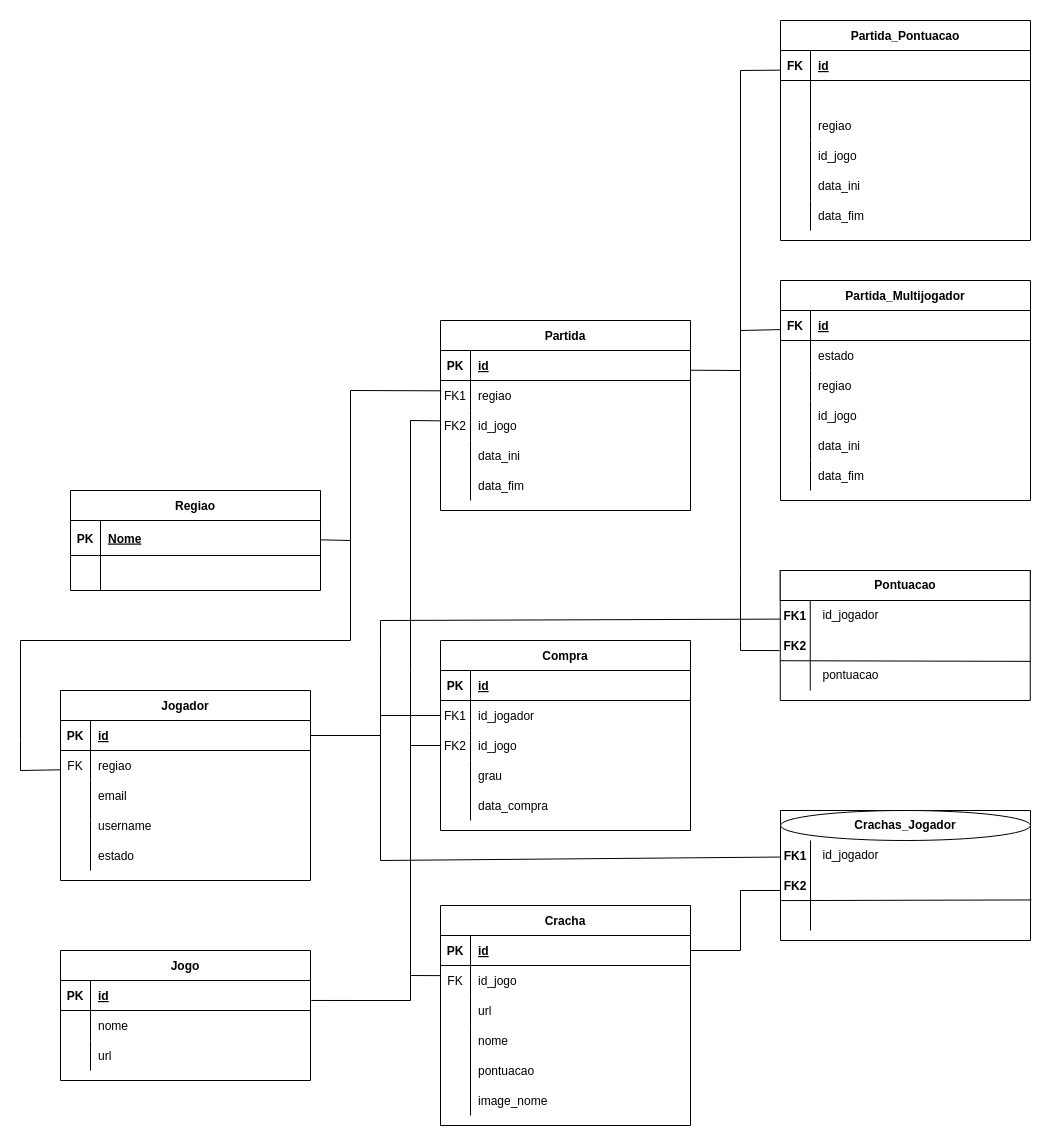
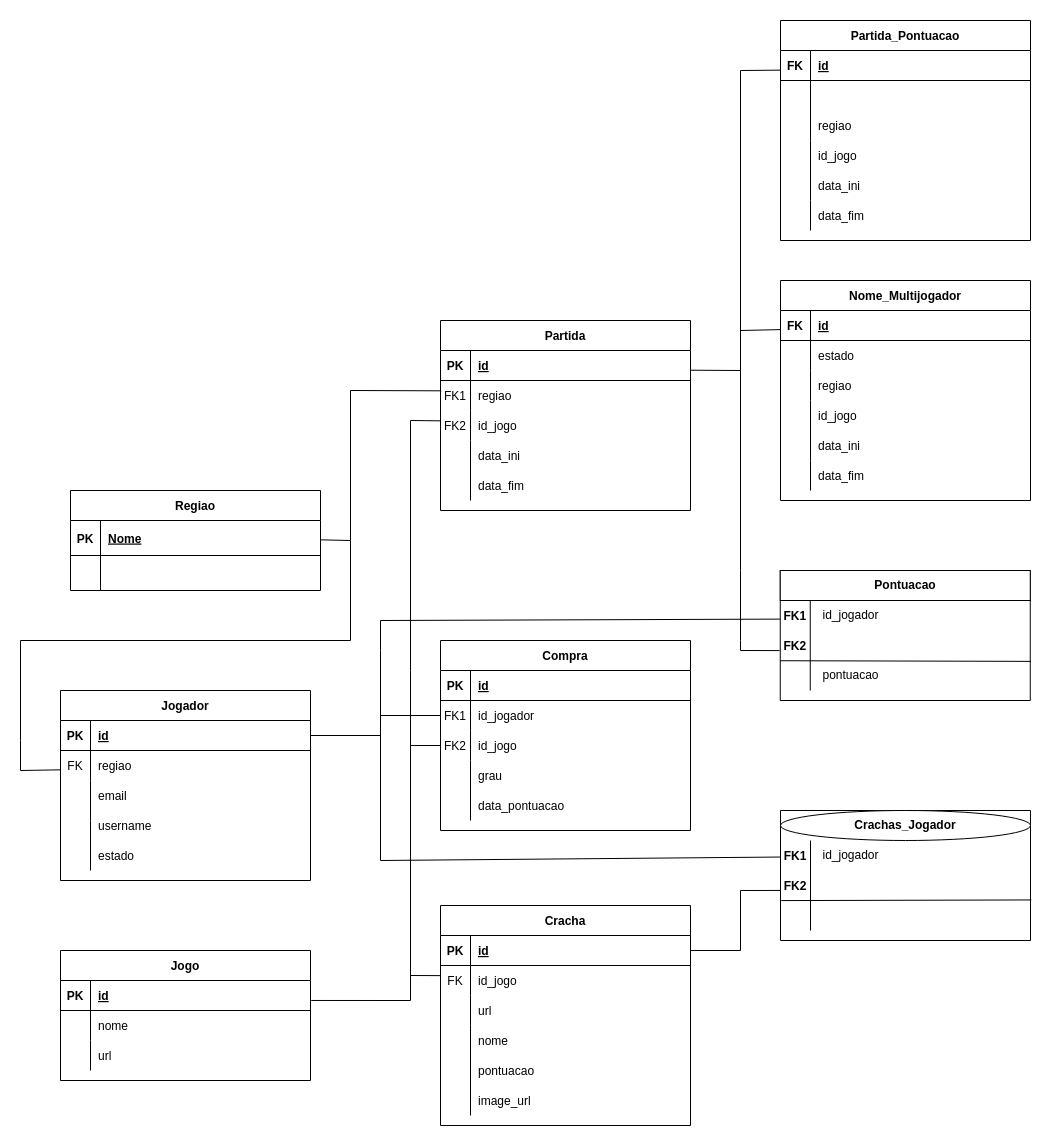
node "Partida_Multijogador": label "Partida_Multijogador" -> "Nome_Multijogador"
node "data_compra": label "data_compra" -> "data_pontuacao"
node "image_nome": label "image_nome" -> "image_url"
